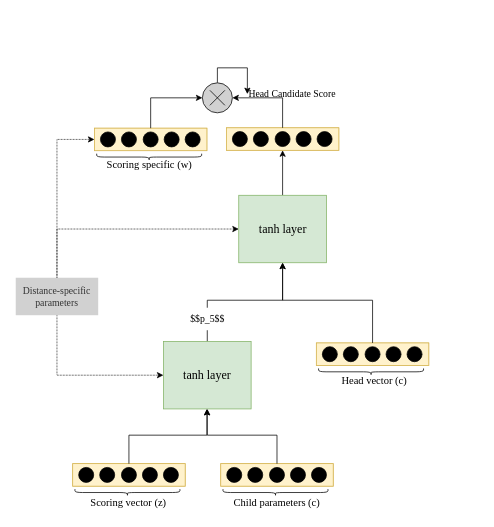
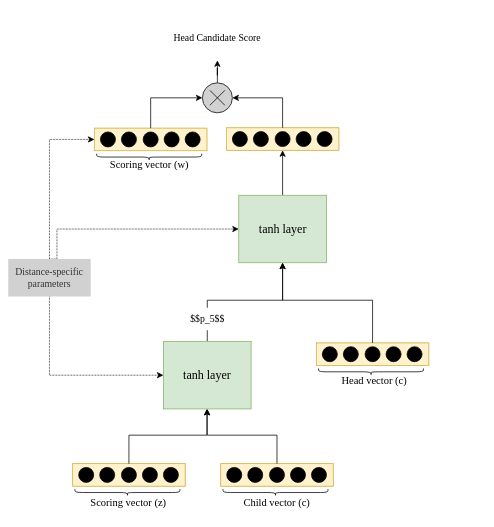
node "Head Candidate Score": moved (292, 94) -> (217, 38)
node "Scoring specific (w)": label "Scoring specific (w)" -> "Scoring vector (w)"
node "Distance-specific parameters": moved (57, 297) -> (49, 278)
node "Child parameters (c)": label "Child parameters (c)" -> "Child vector (c)"
